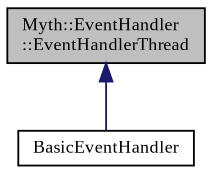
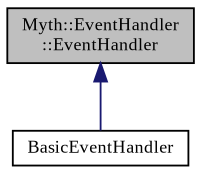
node "Myth::EventHandler ::EventHandlerThread": label "Myth::EventHandler ::EventHandlerThread" -> "Myth::EventHandler ::EventHandler"
